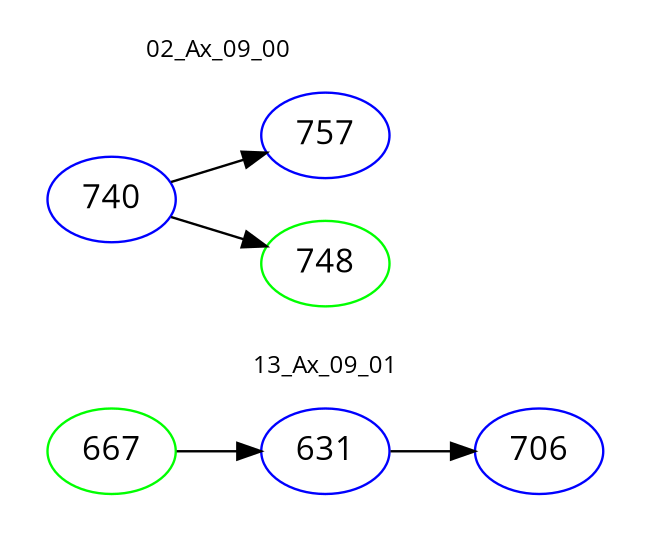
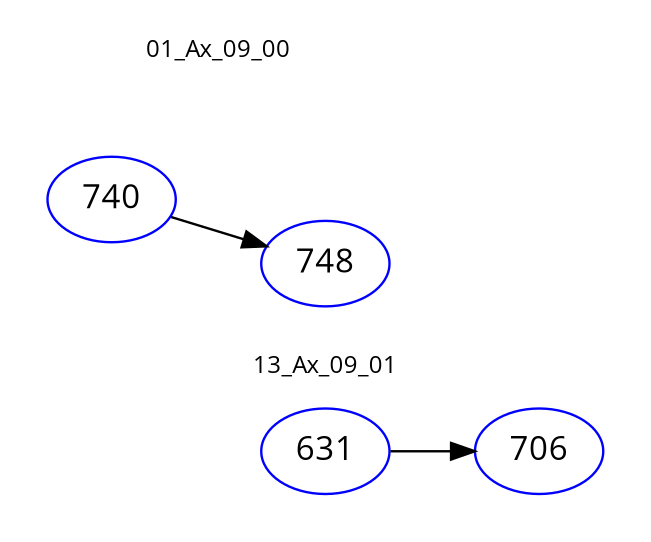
cluster "02_Ax_09_00": label "02_Ax_09_00" -> "01_Ax_09_00"
node "757": removed
node "748": color green -> blue
node "667": removed
